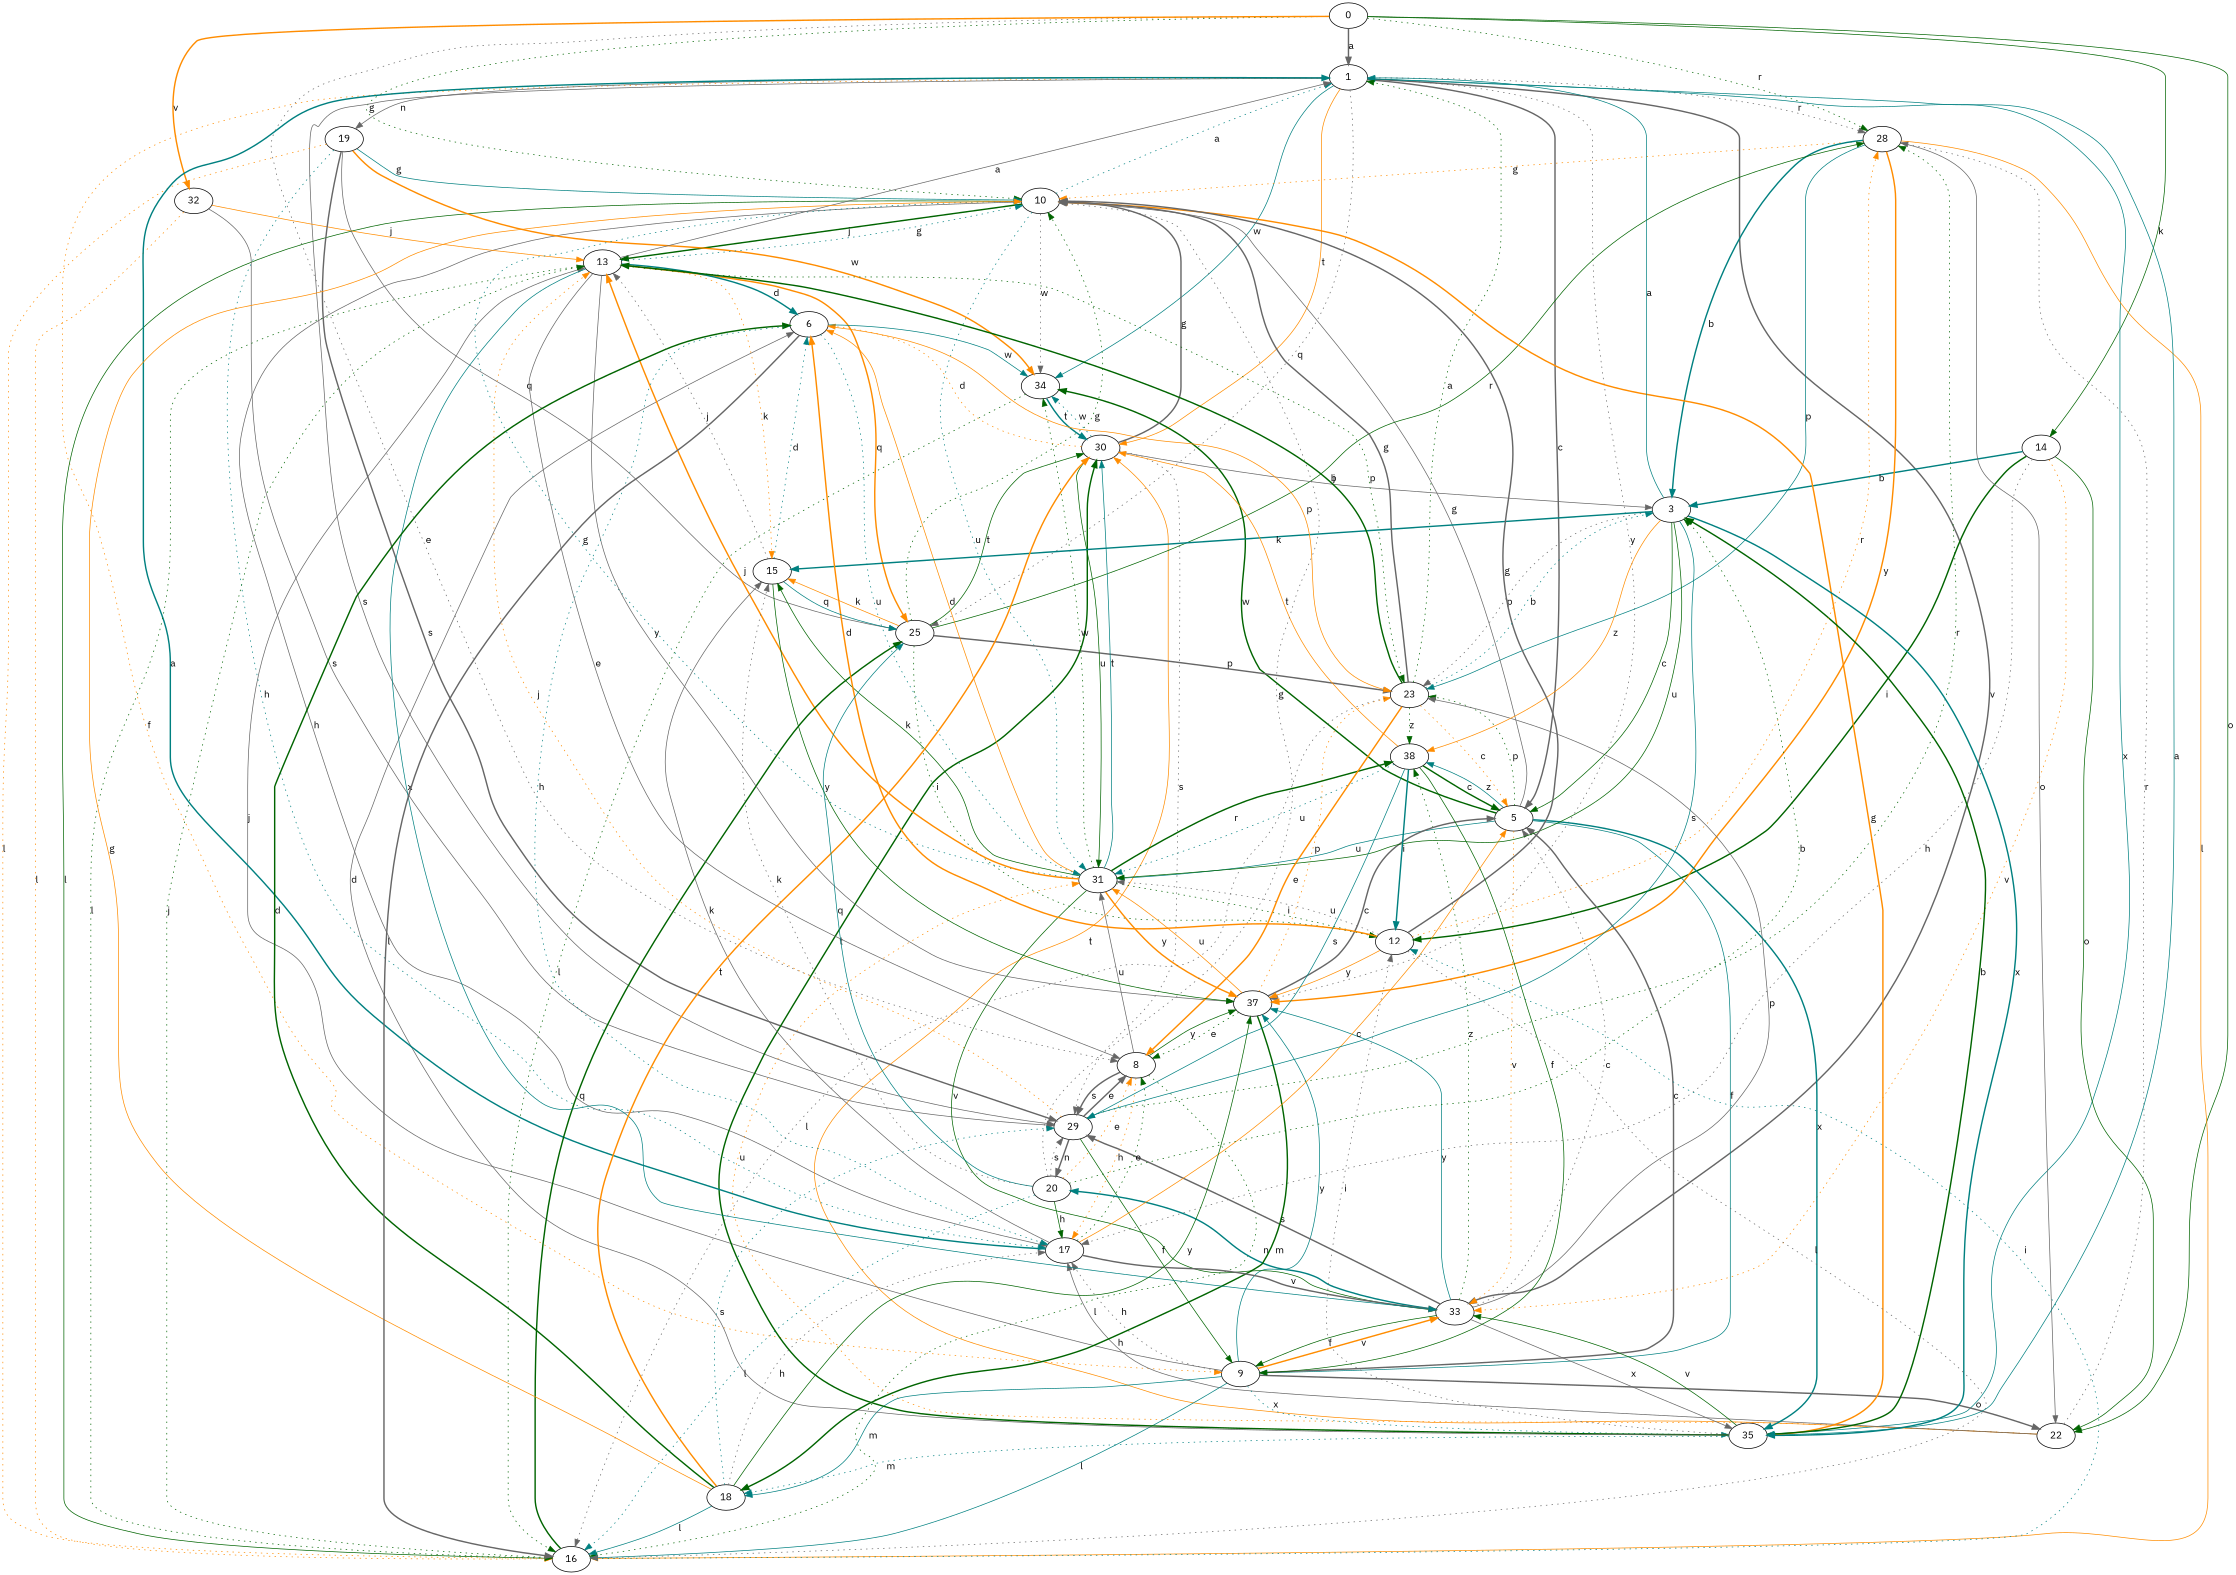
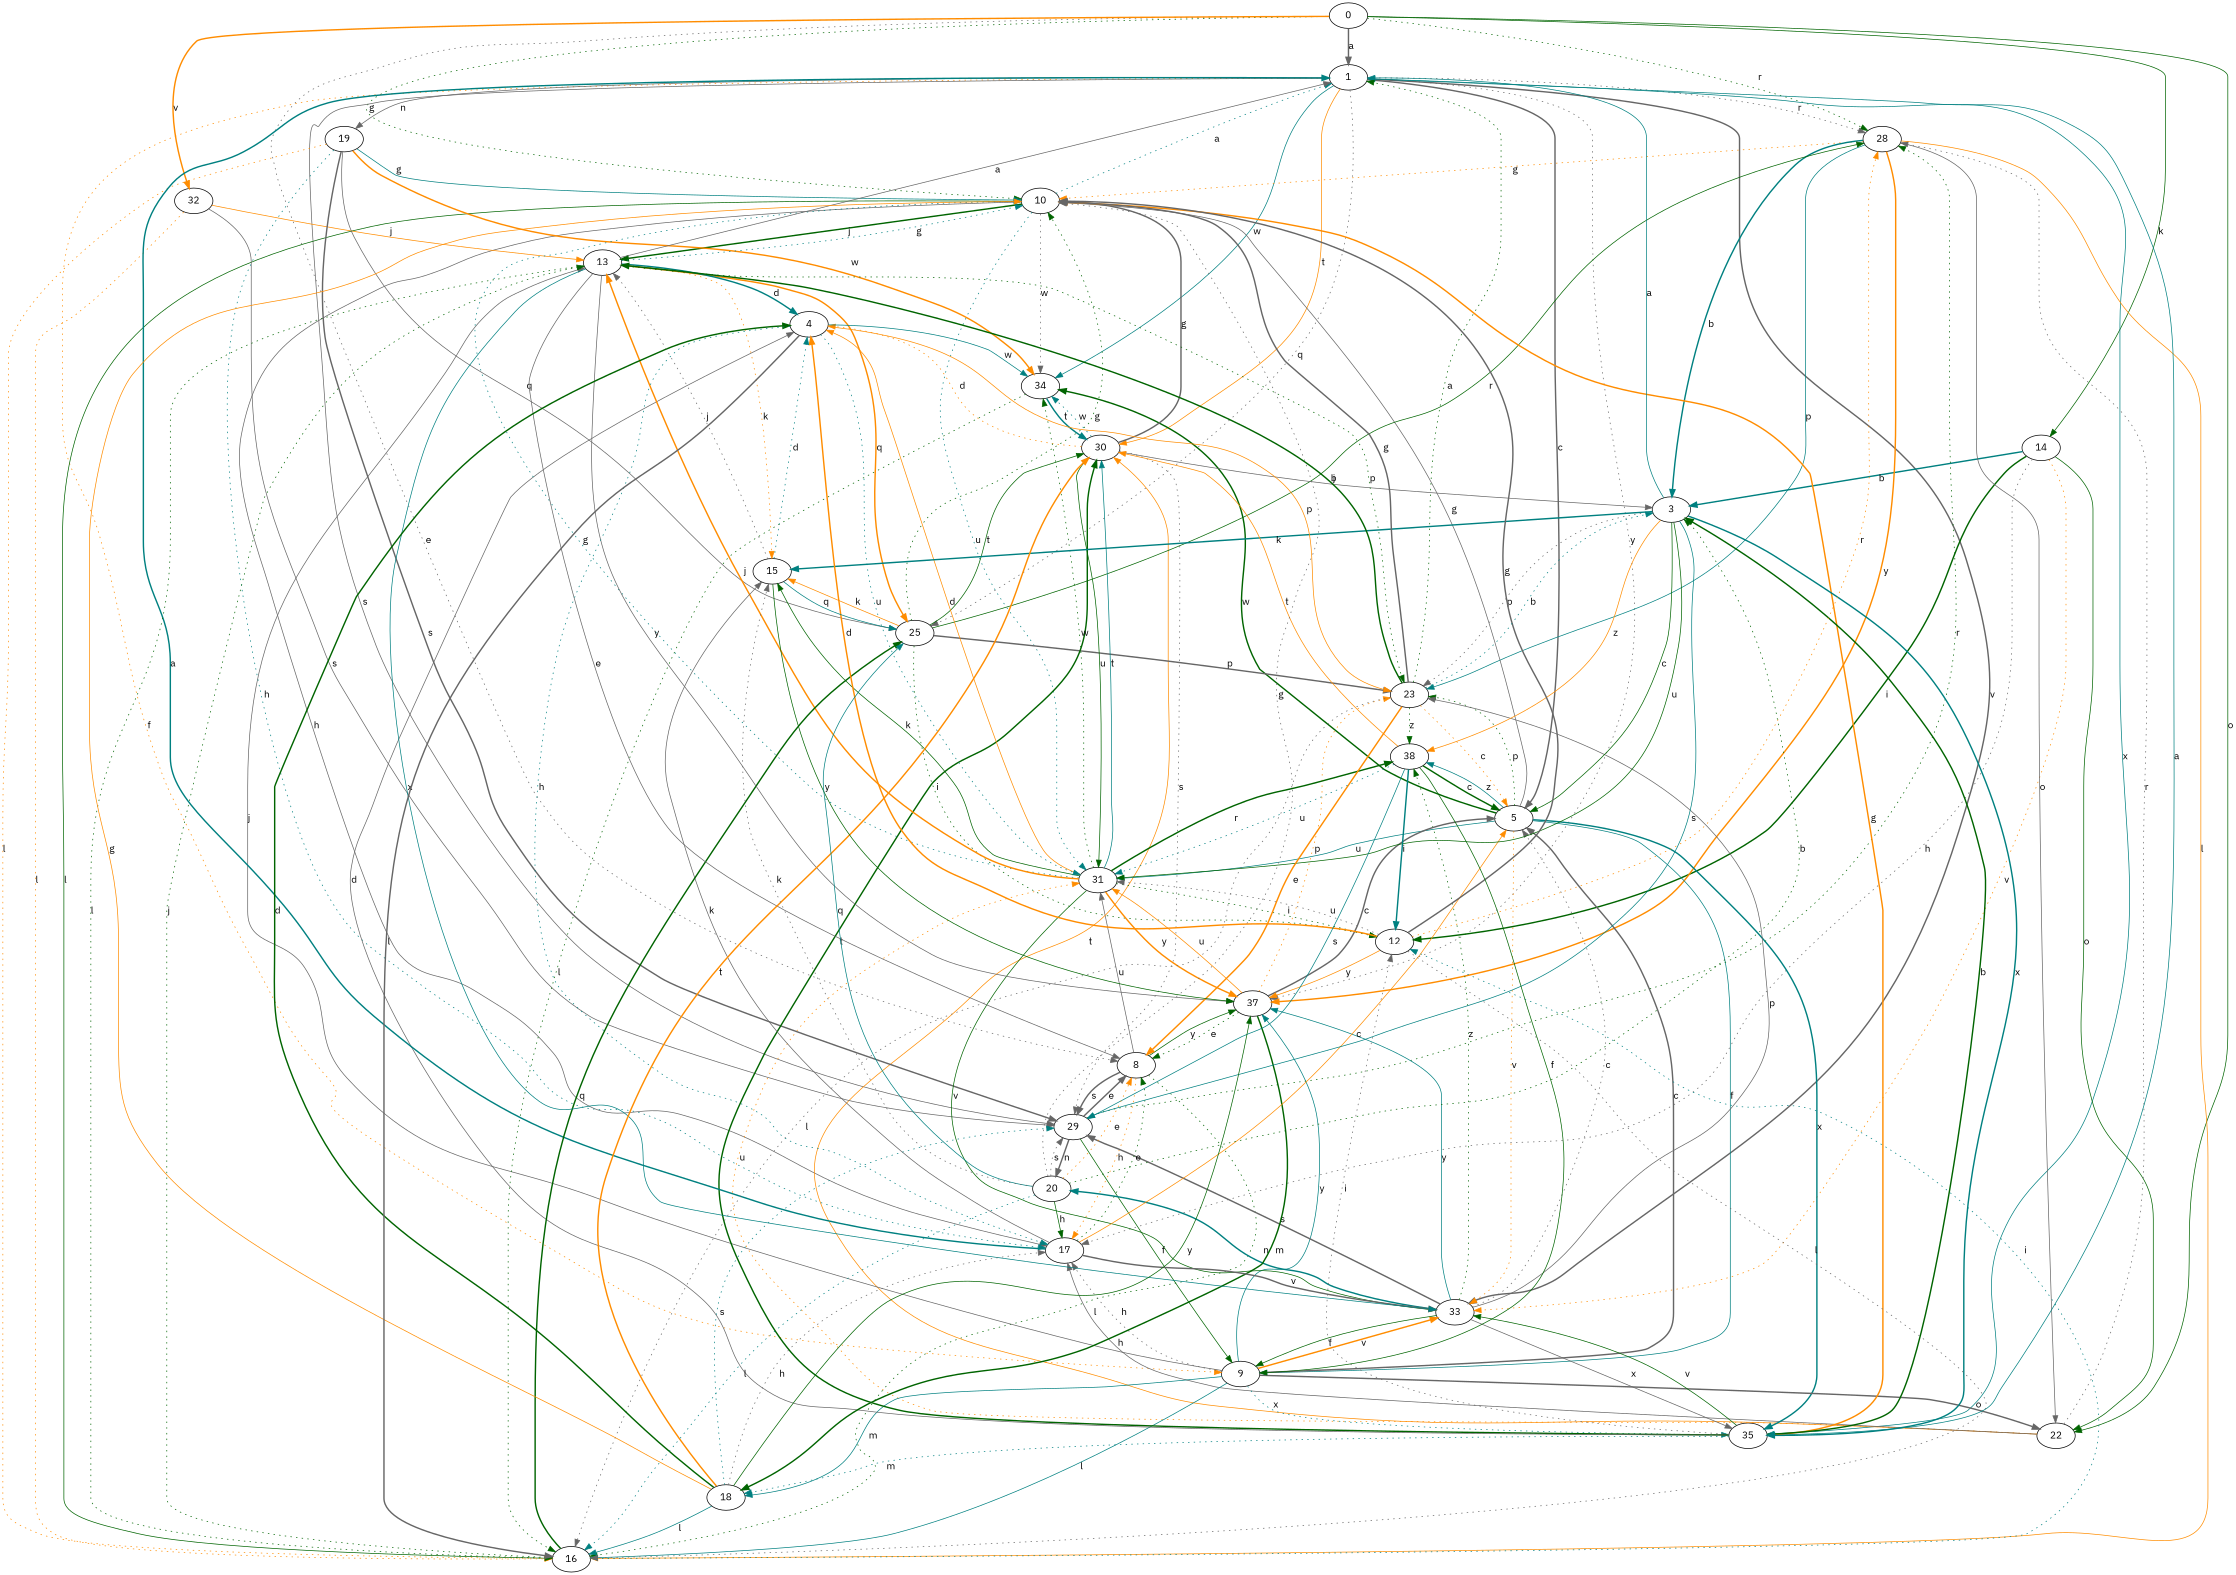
node "6": label "6" -> "4"
edge "29" -> "13": removed, label "j"
